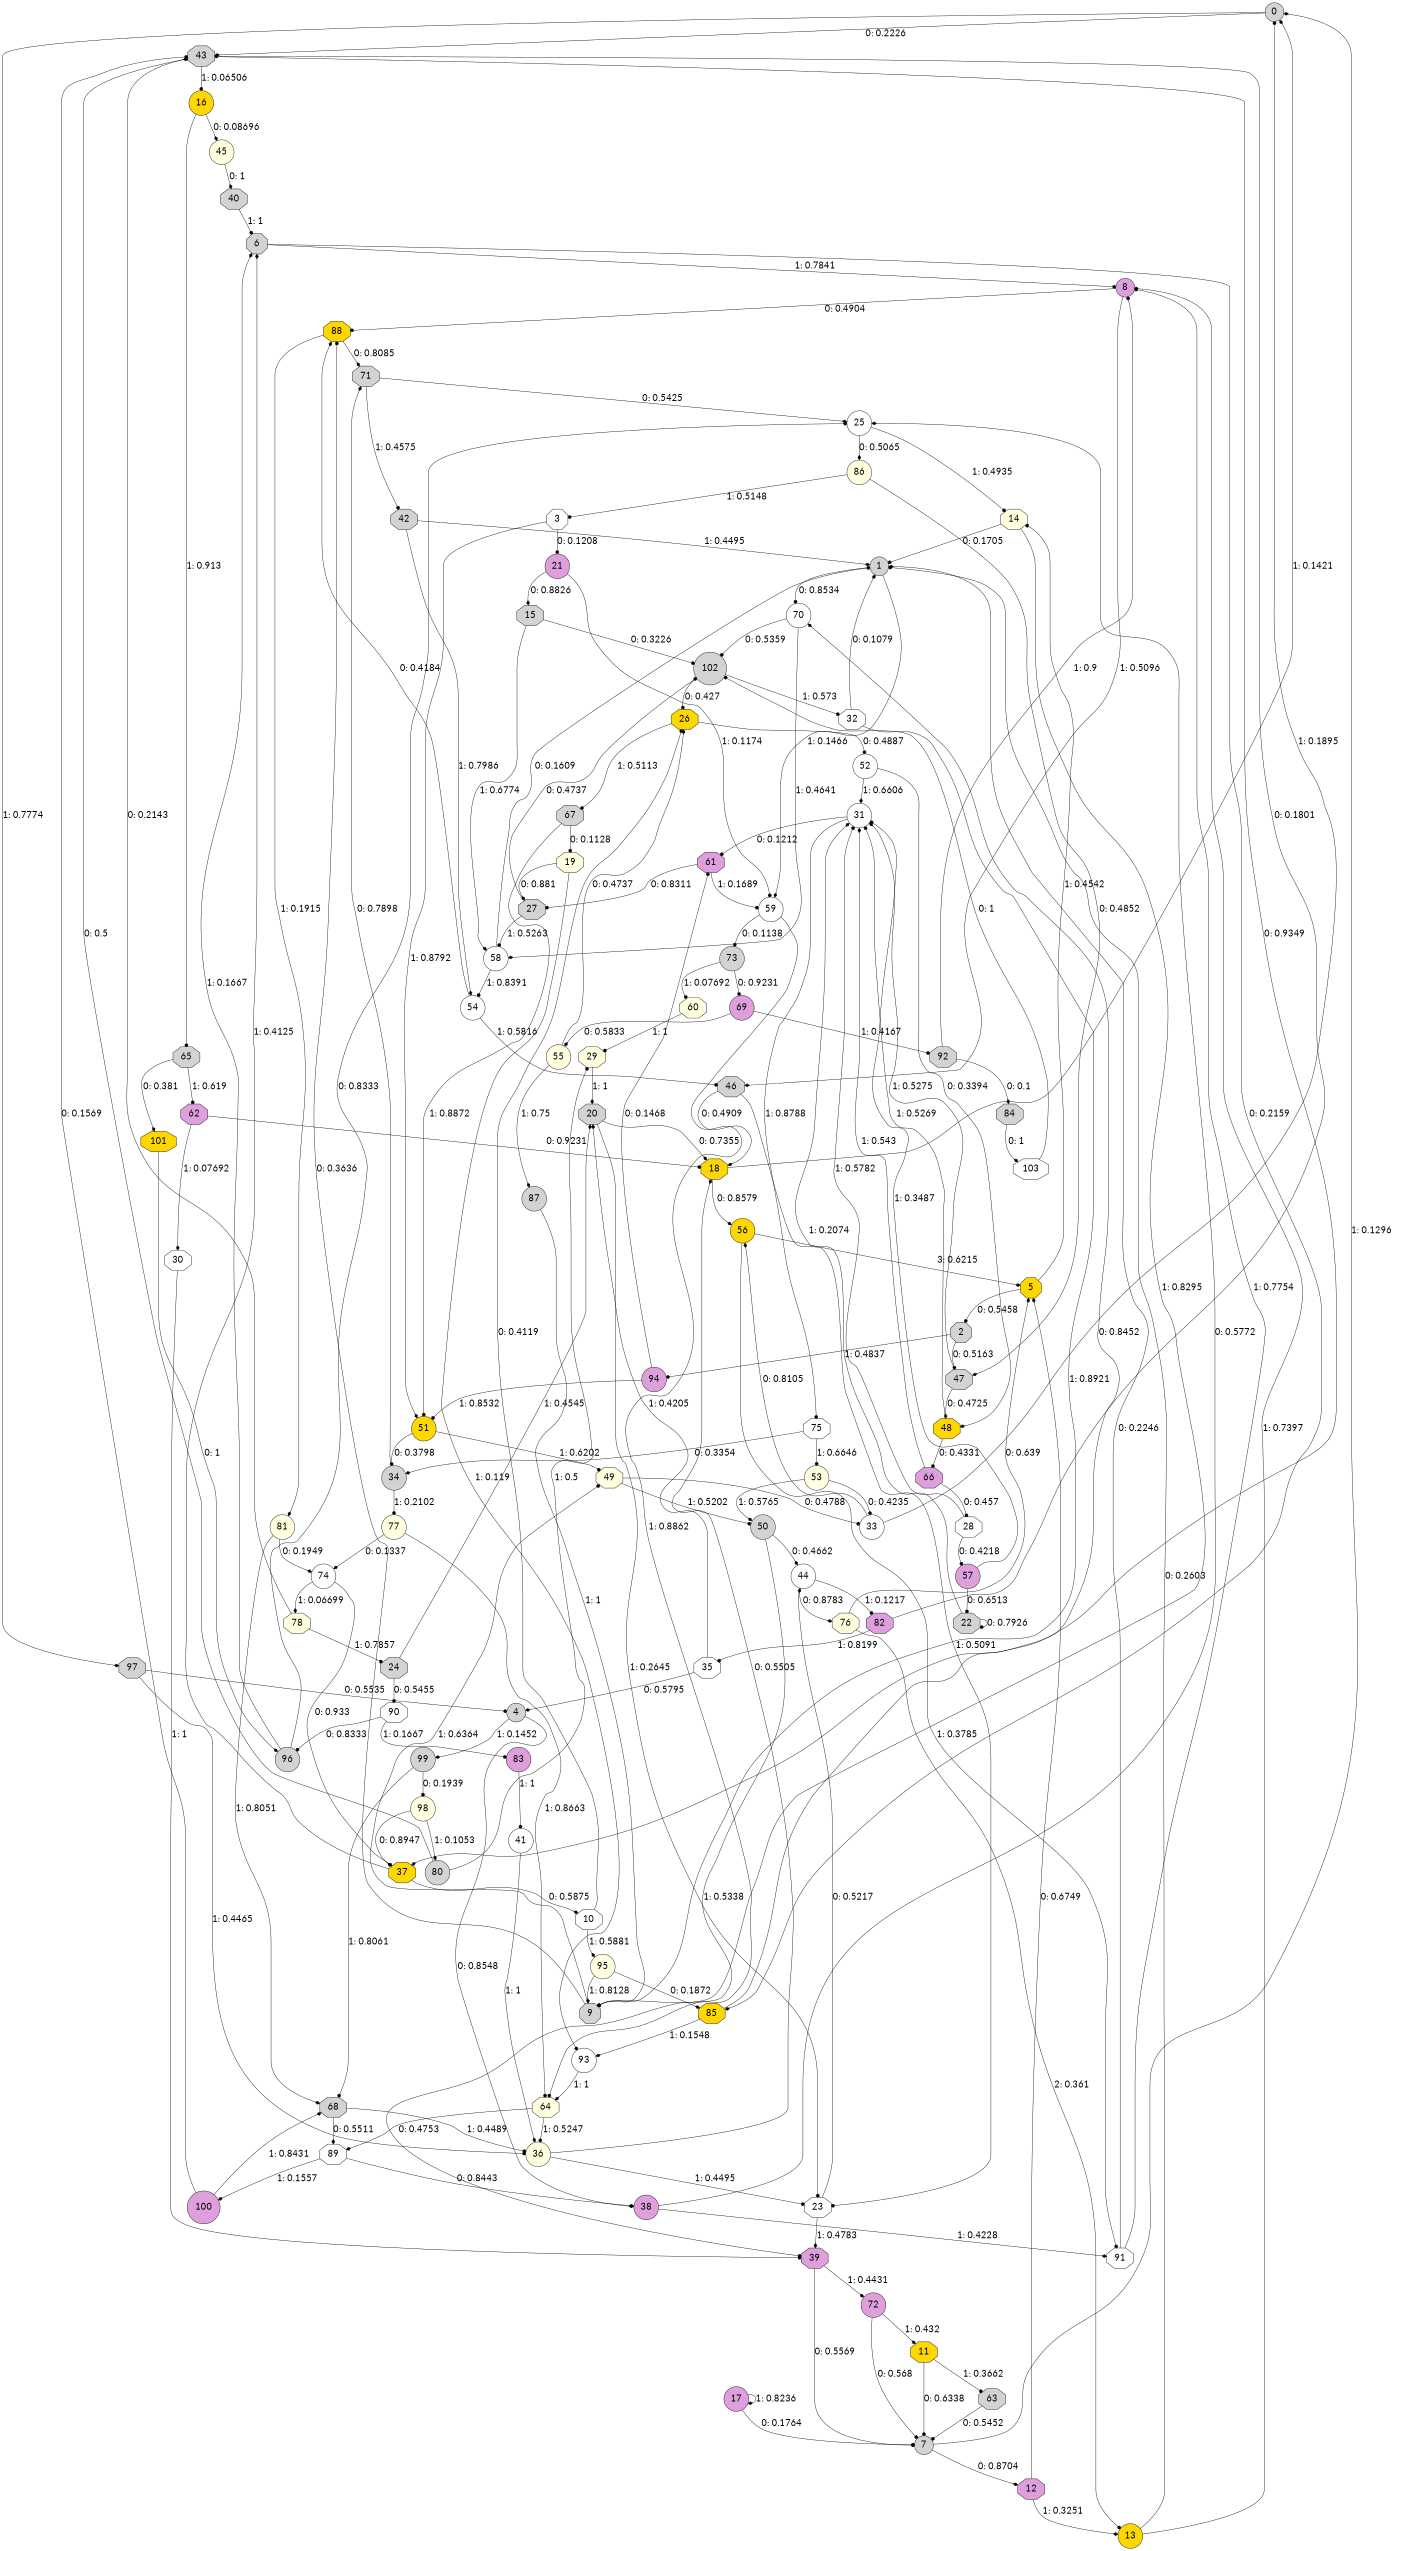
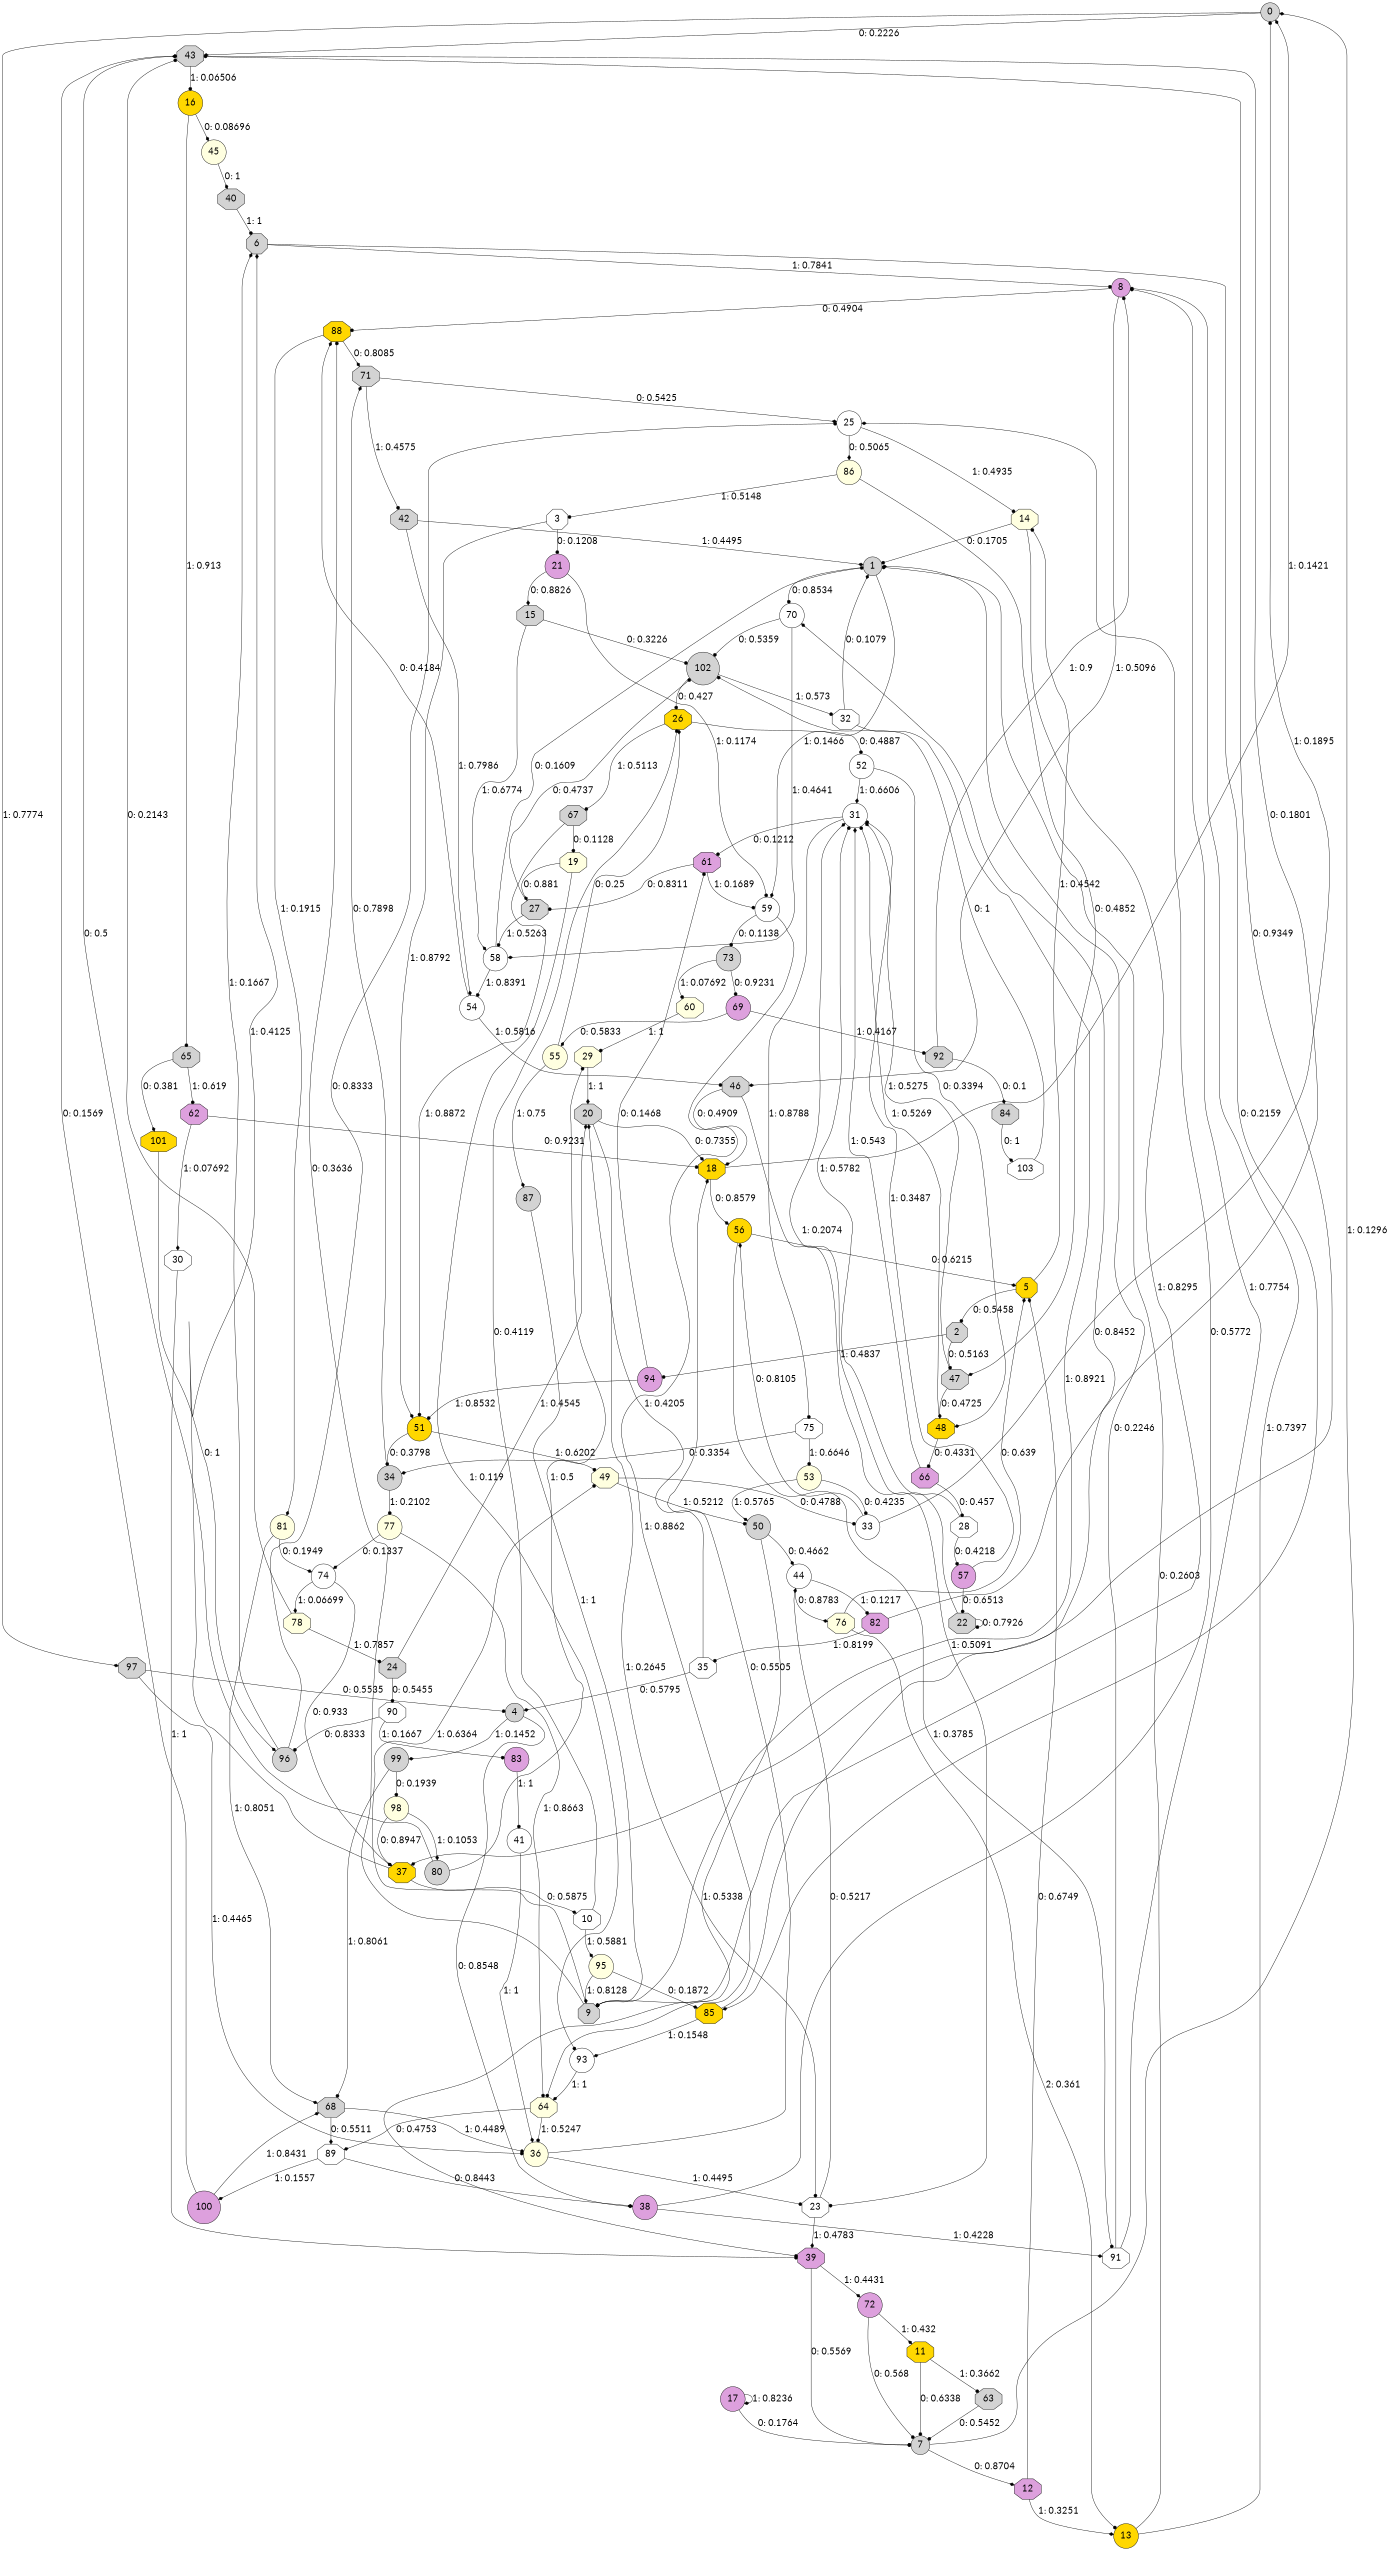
edge "55" -> "26": label "0: 0.4737   " -> "0: 0.25     "
edge "56" -> "5": label "3: 0.6215   " -> "0: 0.6215   "
edge "49" -> "50": label "1: 0.5202   " -> "1: 0.5212   "
